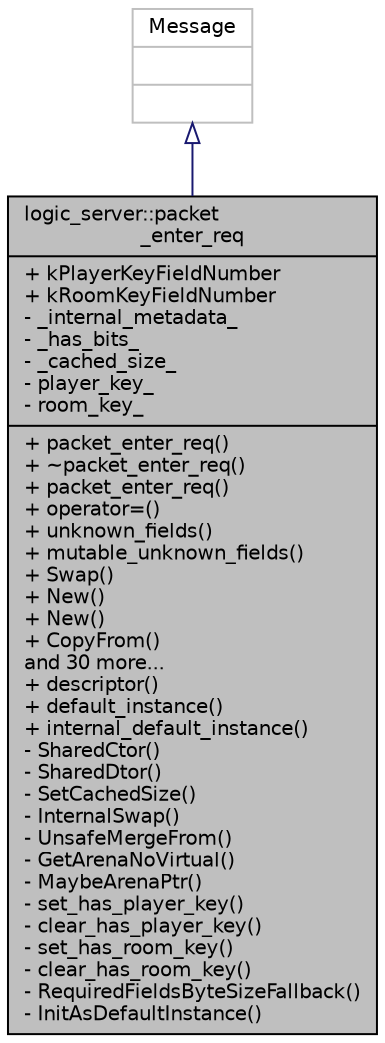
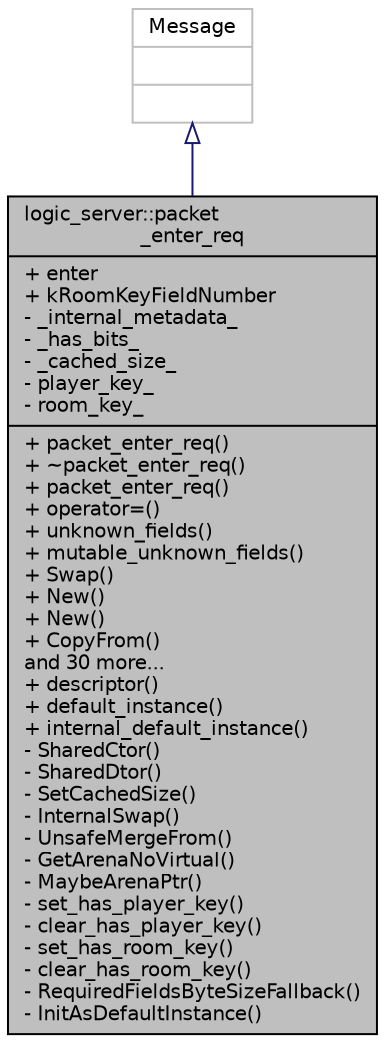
node "logic_server::packet": text "+ kPlayerKeyFieldNumber" -> "+ enter"
